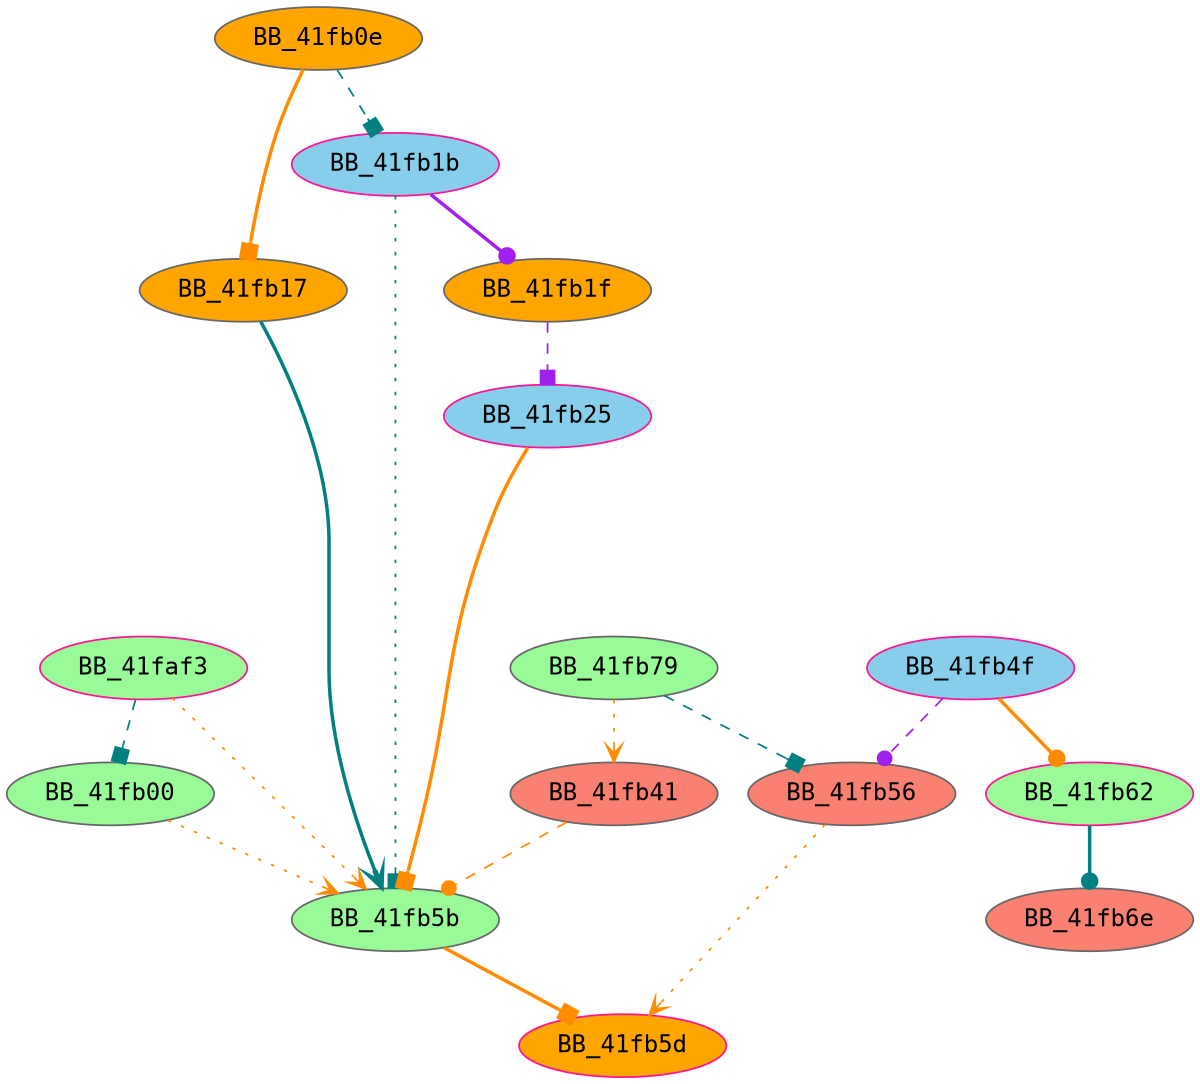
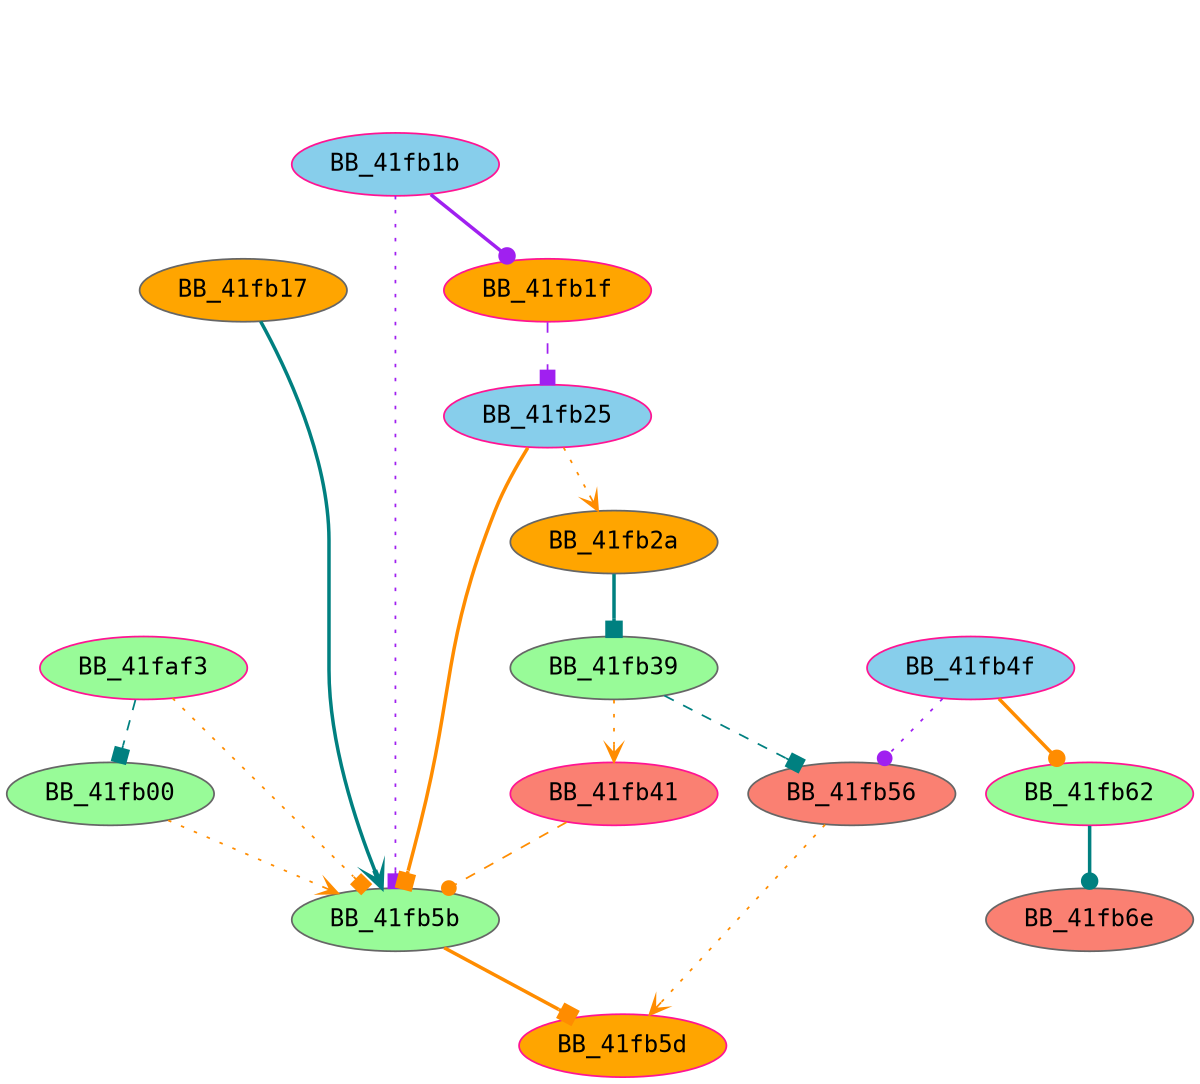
node "BB_41fb0e": removed
node "BB_41fb1f": color gray40 -> deeppink
edge "BB_41fb1b" -> "BB_41fb5b": color teal -> purple
node "BB_41fb2a": added
node "BB_41fb79": label "BB_41fb79" -> "BB_41fb39"
edge "BB_41fb4f" -> "BB_41fb56": style dashed -> dotted
edge "BB_41faf3" -> "BB_41fb5b": arrowhead vee -> box
node "BB_41fb41": color gray40 -> deeppink
